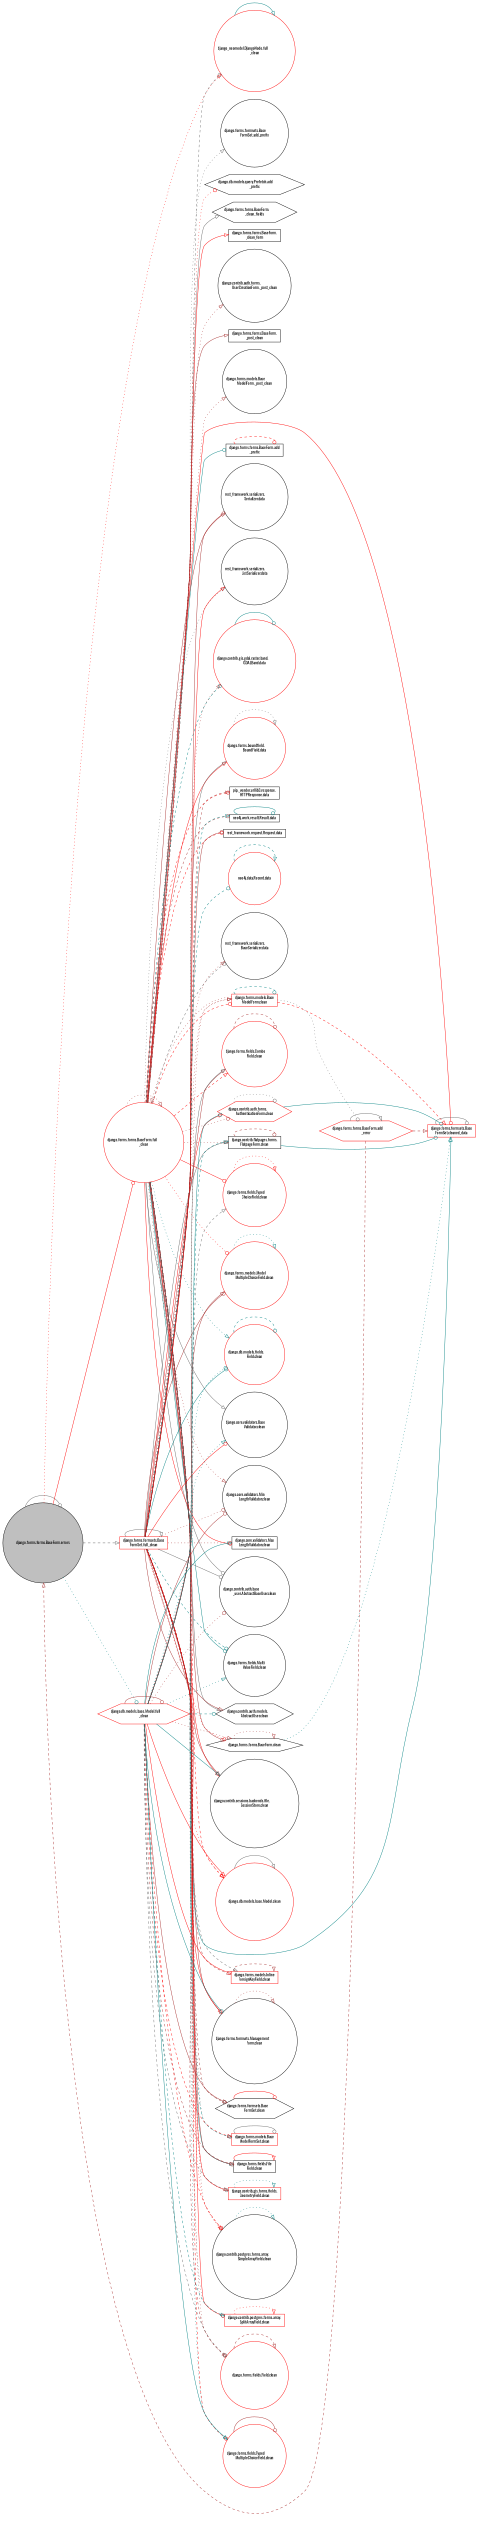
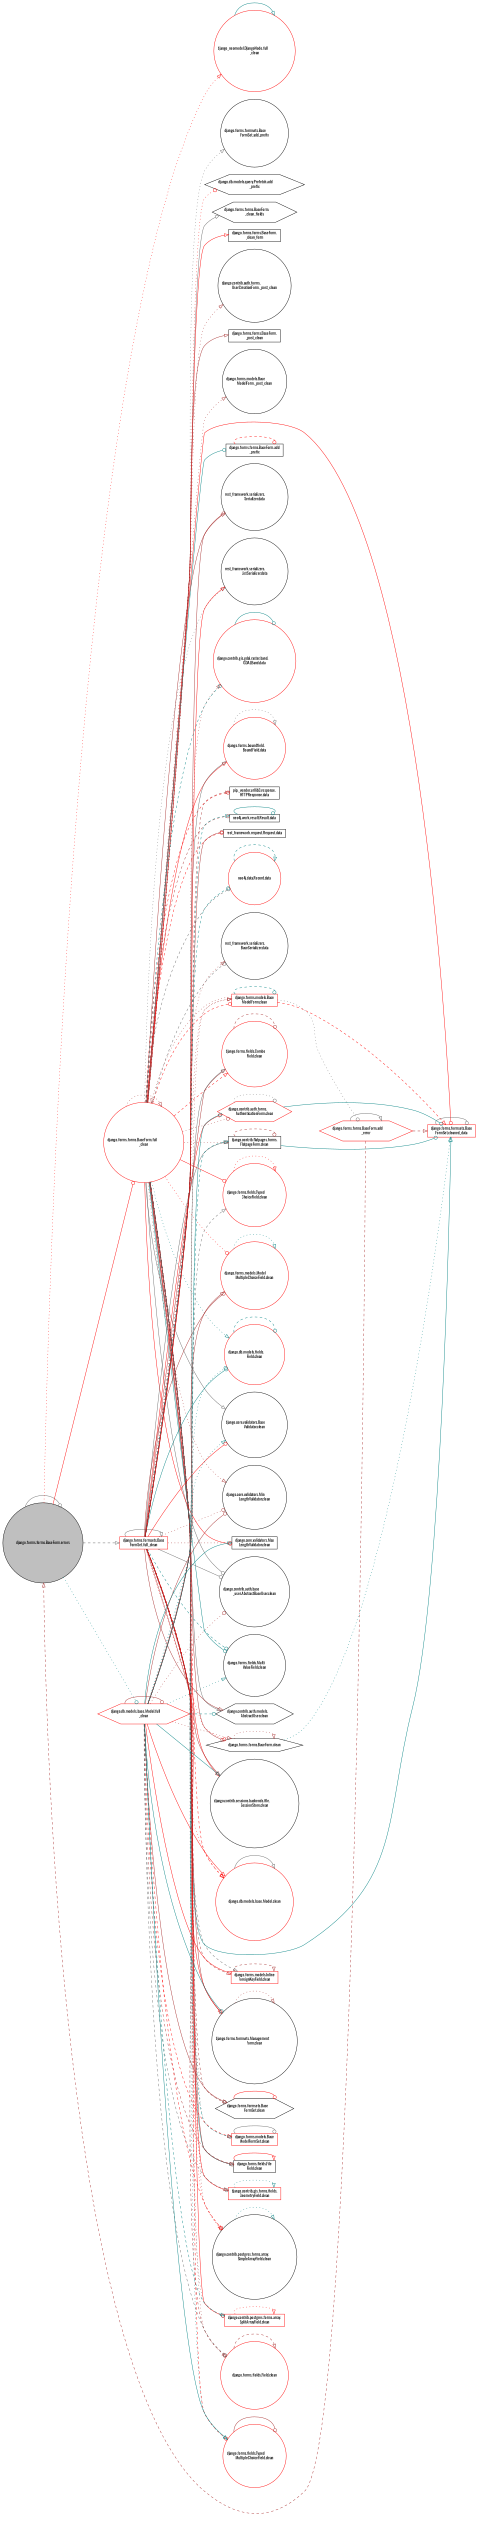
edge "django.forms.forms.BaseForm.full _clean" -> "django_neomodel.DjangoNode.full _clean": now "django.forms.forms.BaseForm.full _clean" -> "neo4j.data.Record.data"
